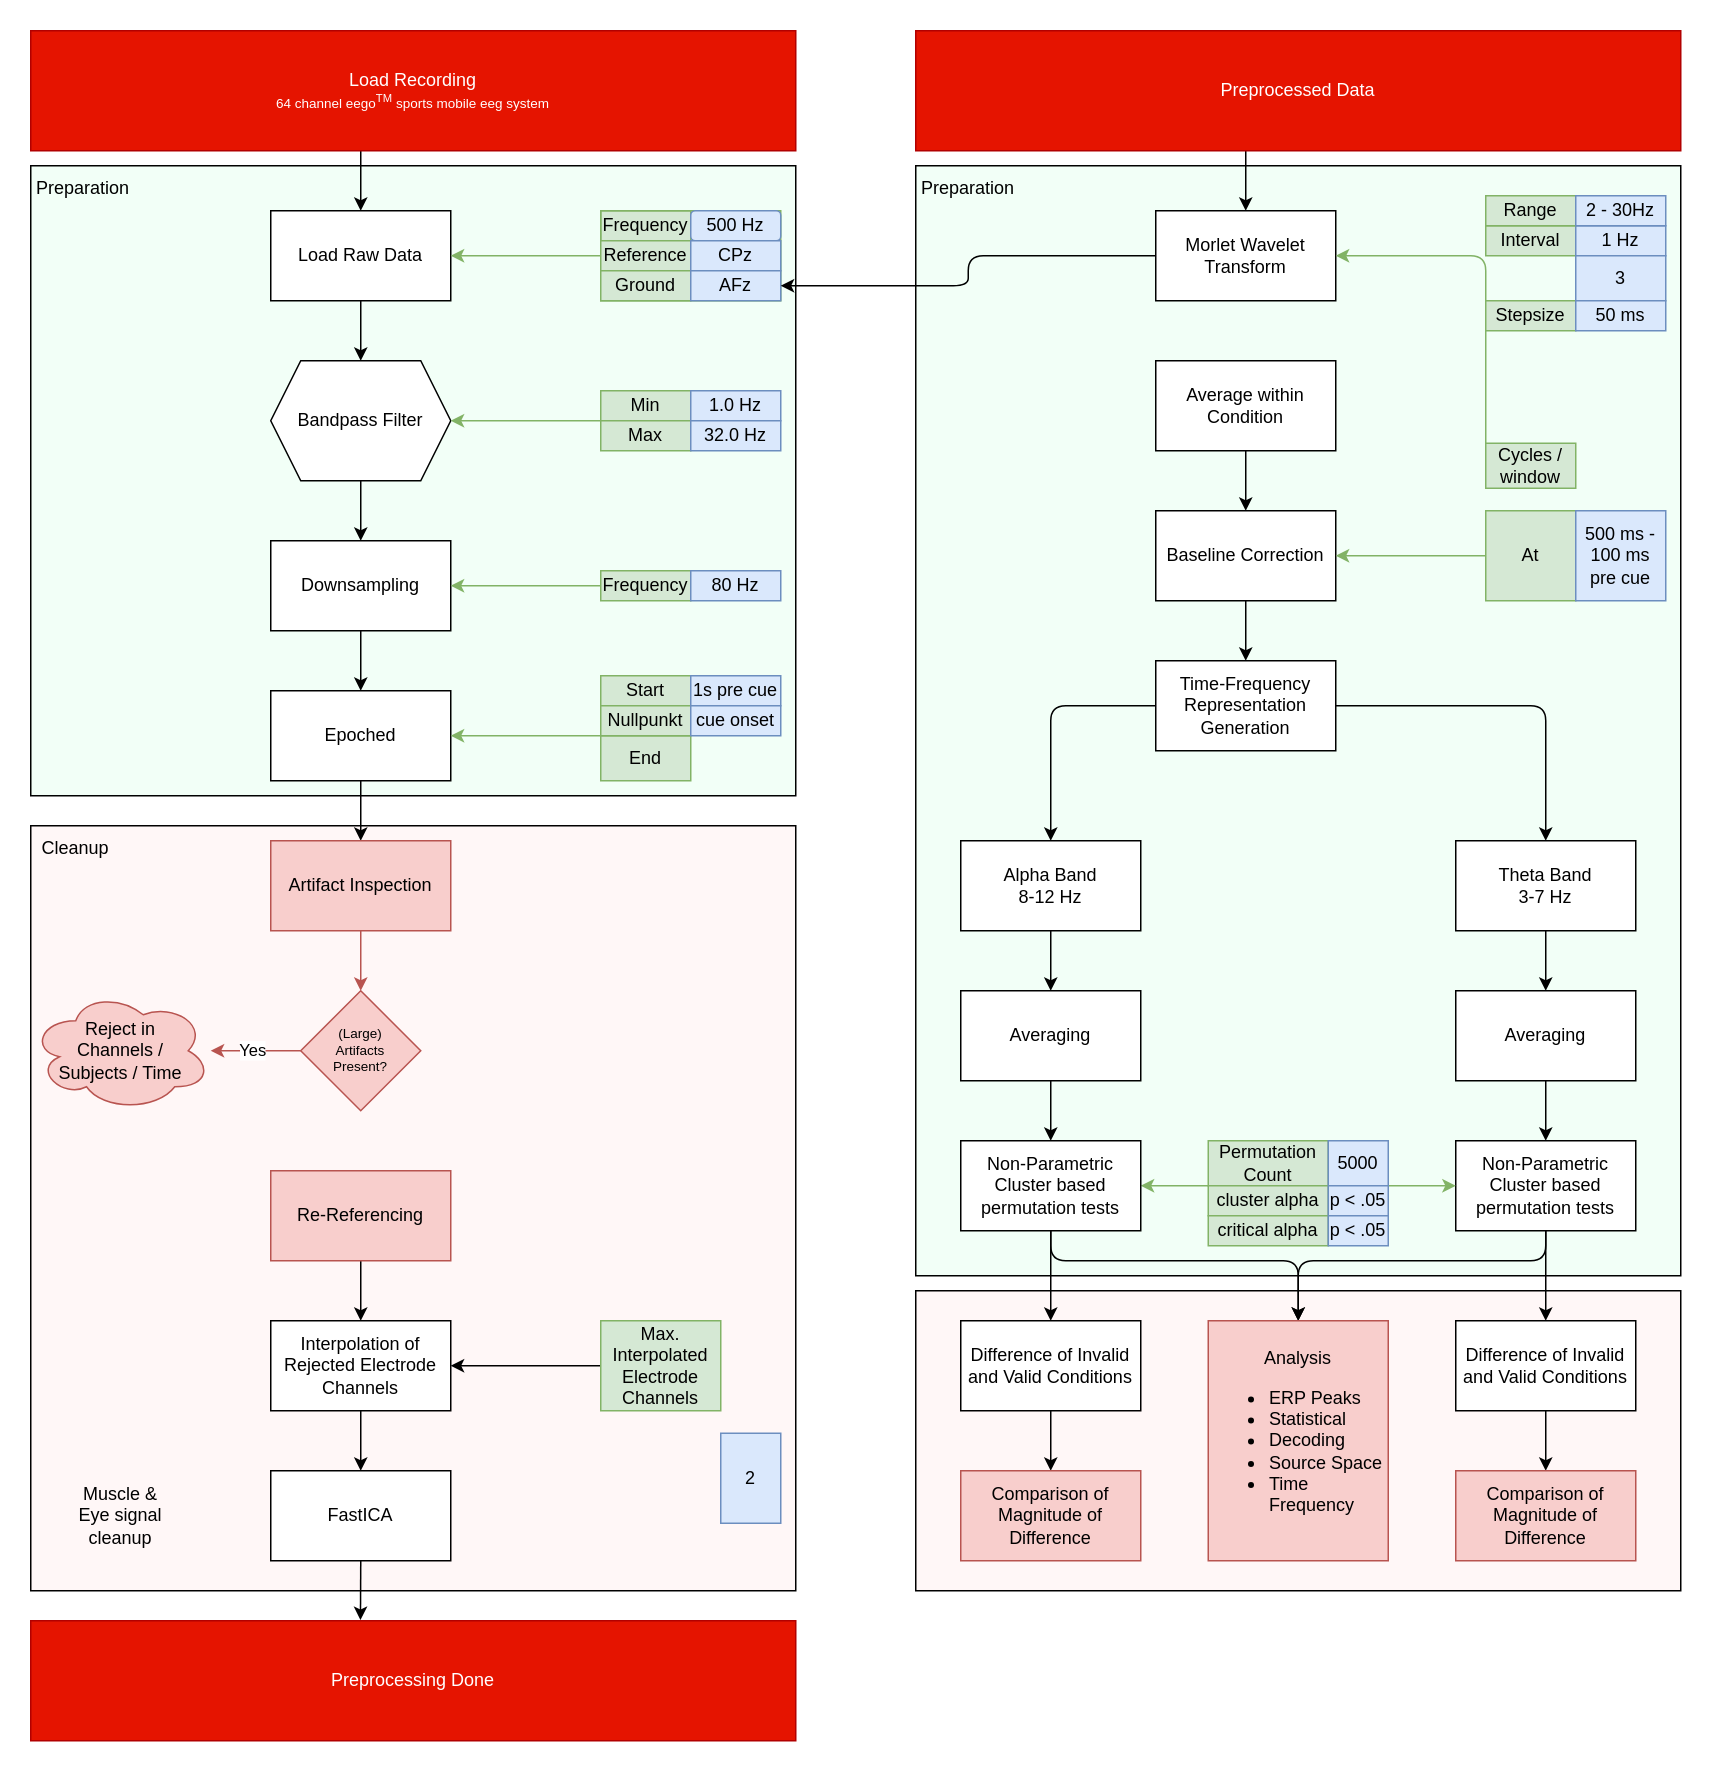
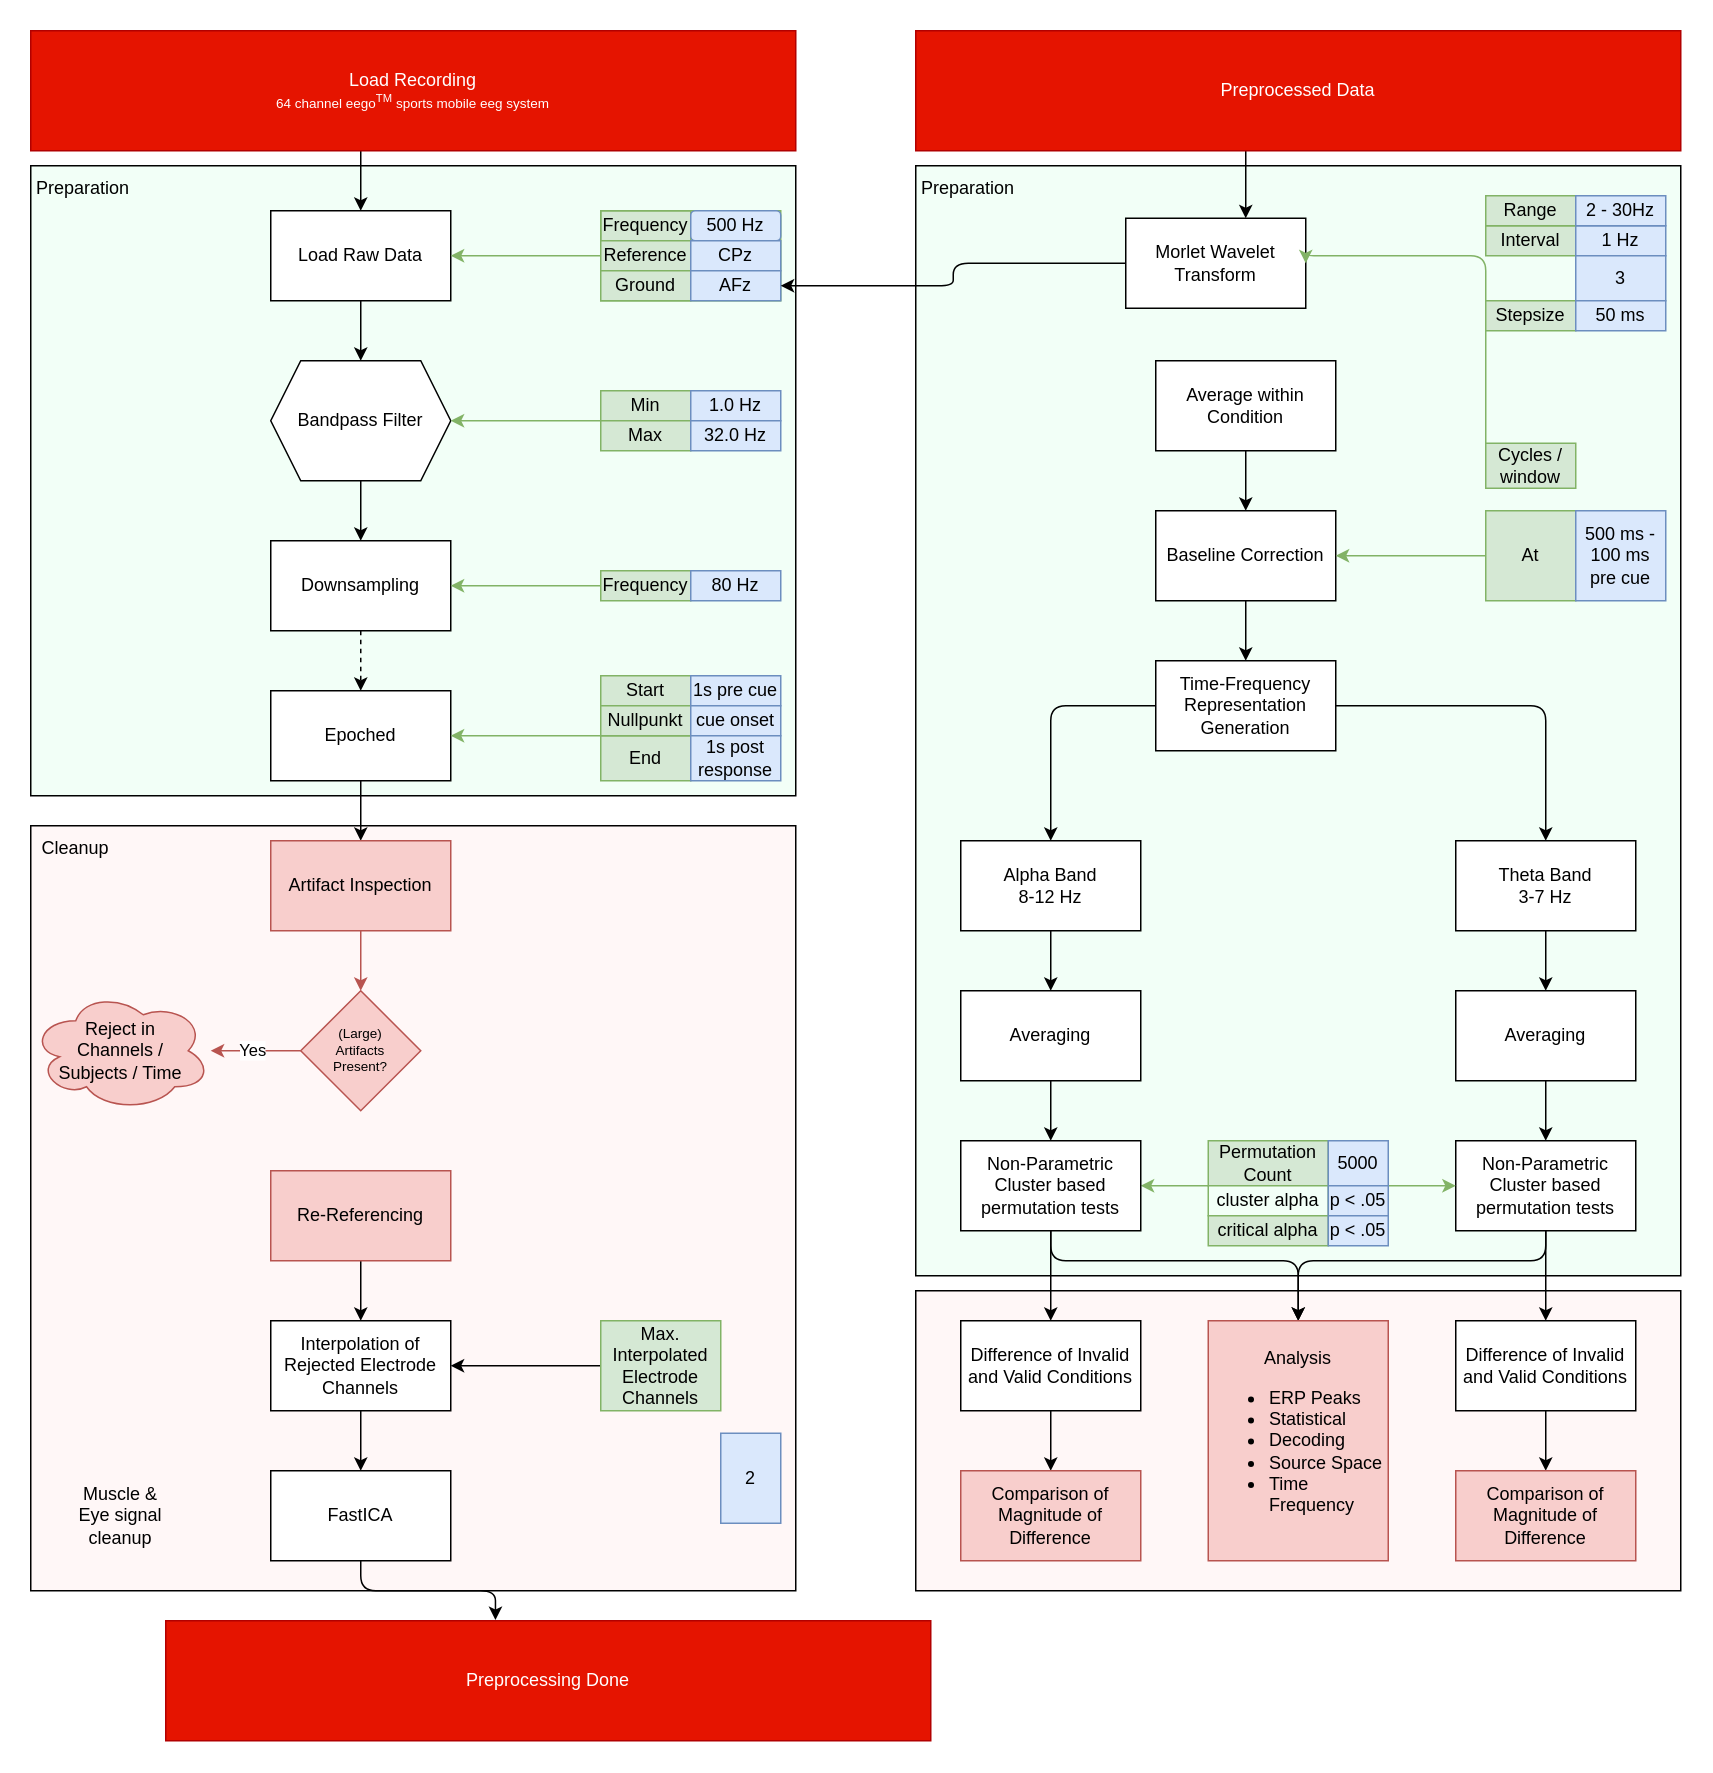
node "Morlet Wavelet Transform": moved (1246, 256) -> (1216, 263)
edge "Downsampling" -> "Epoched": style solid -> dashed
node "1s post response": added
node "cluster alpha": fillcolor #d5e8d4 -> #f2fff7
node "Preprocessing Done": moved (413, 1681) -> (548, 1681)
